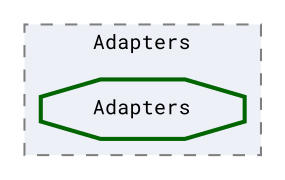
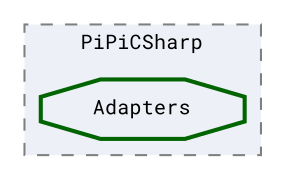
cluster "Adapters": label "Adapters" -> "PiPiCSharp"
